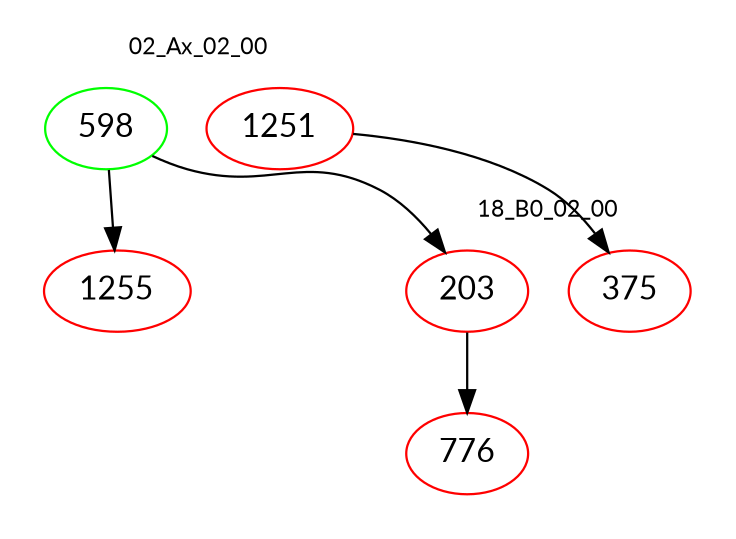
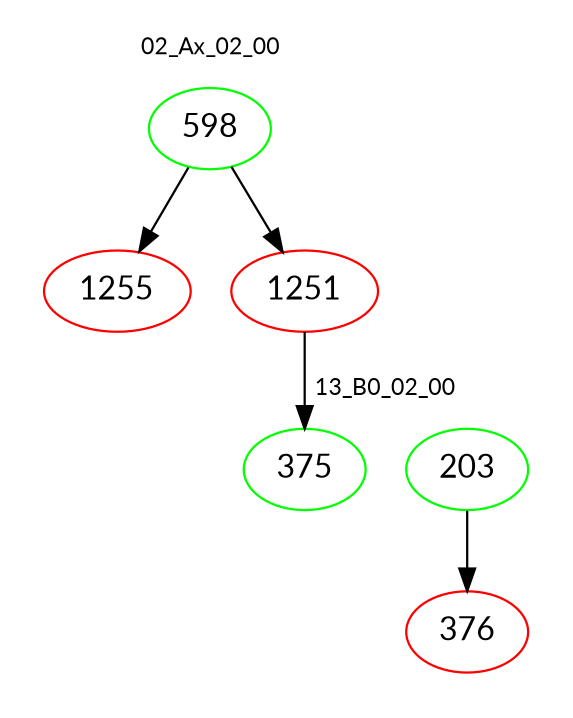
edge "598" -> "203": now "598" -> "1251"
cluster "18_B0_02_00": label "18_B0_02_00" -> "13_B0_02_00"
node "203": color red -> green
node "375": color red -> green
node "776": label "776" -> "376"
